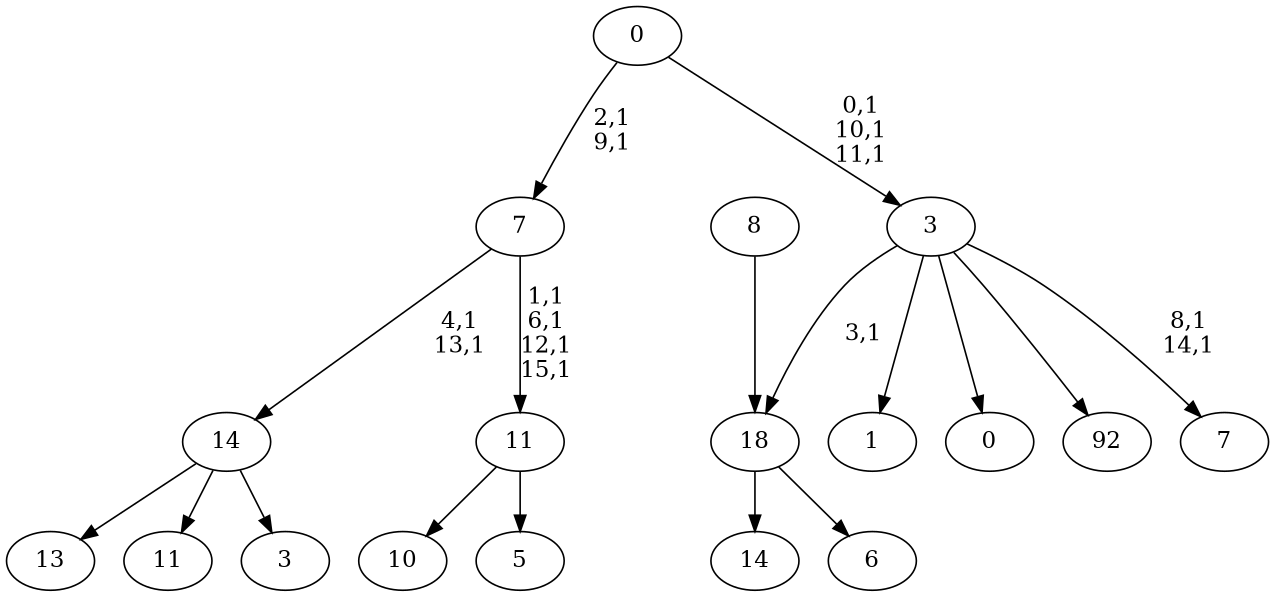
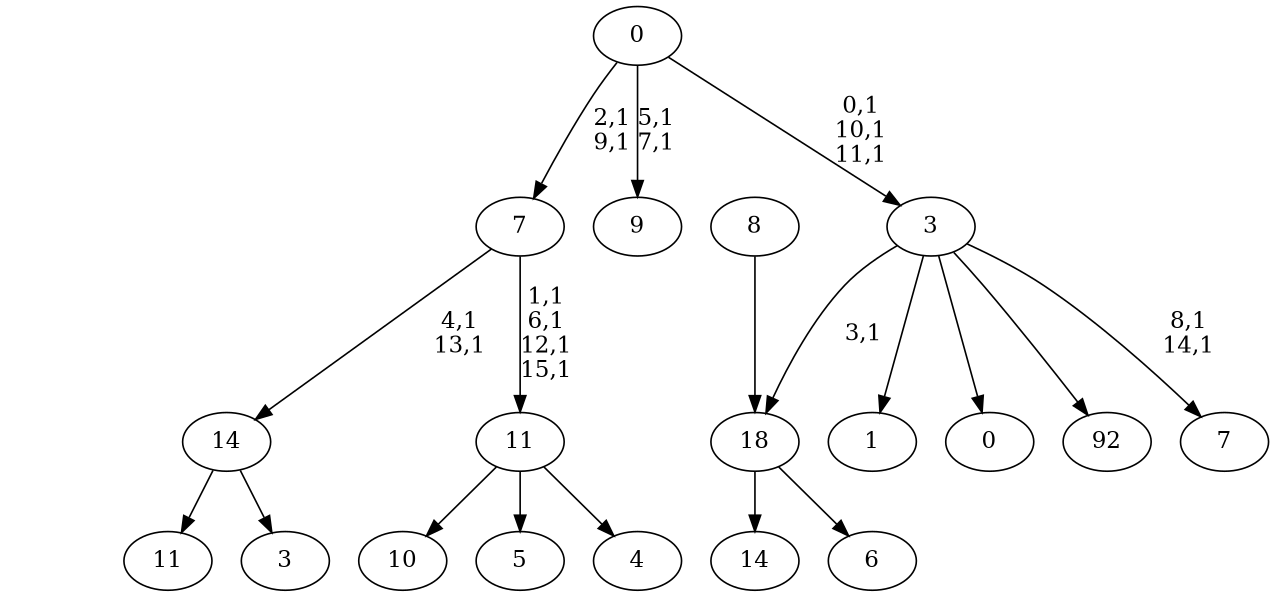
node "9": added
node "13": removed
node "4": added
